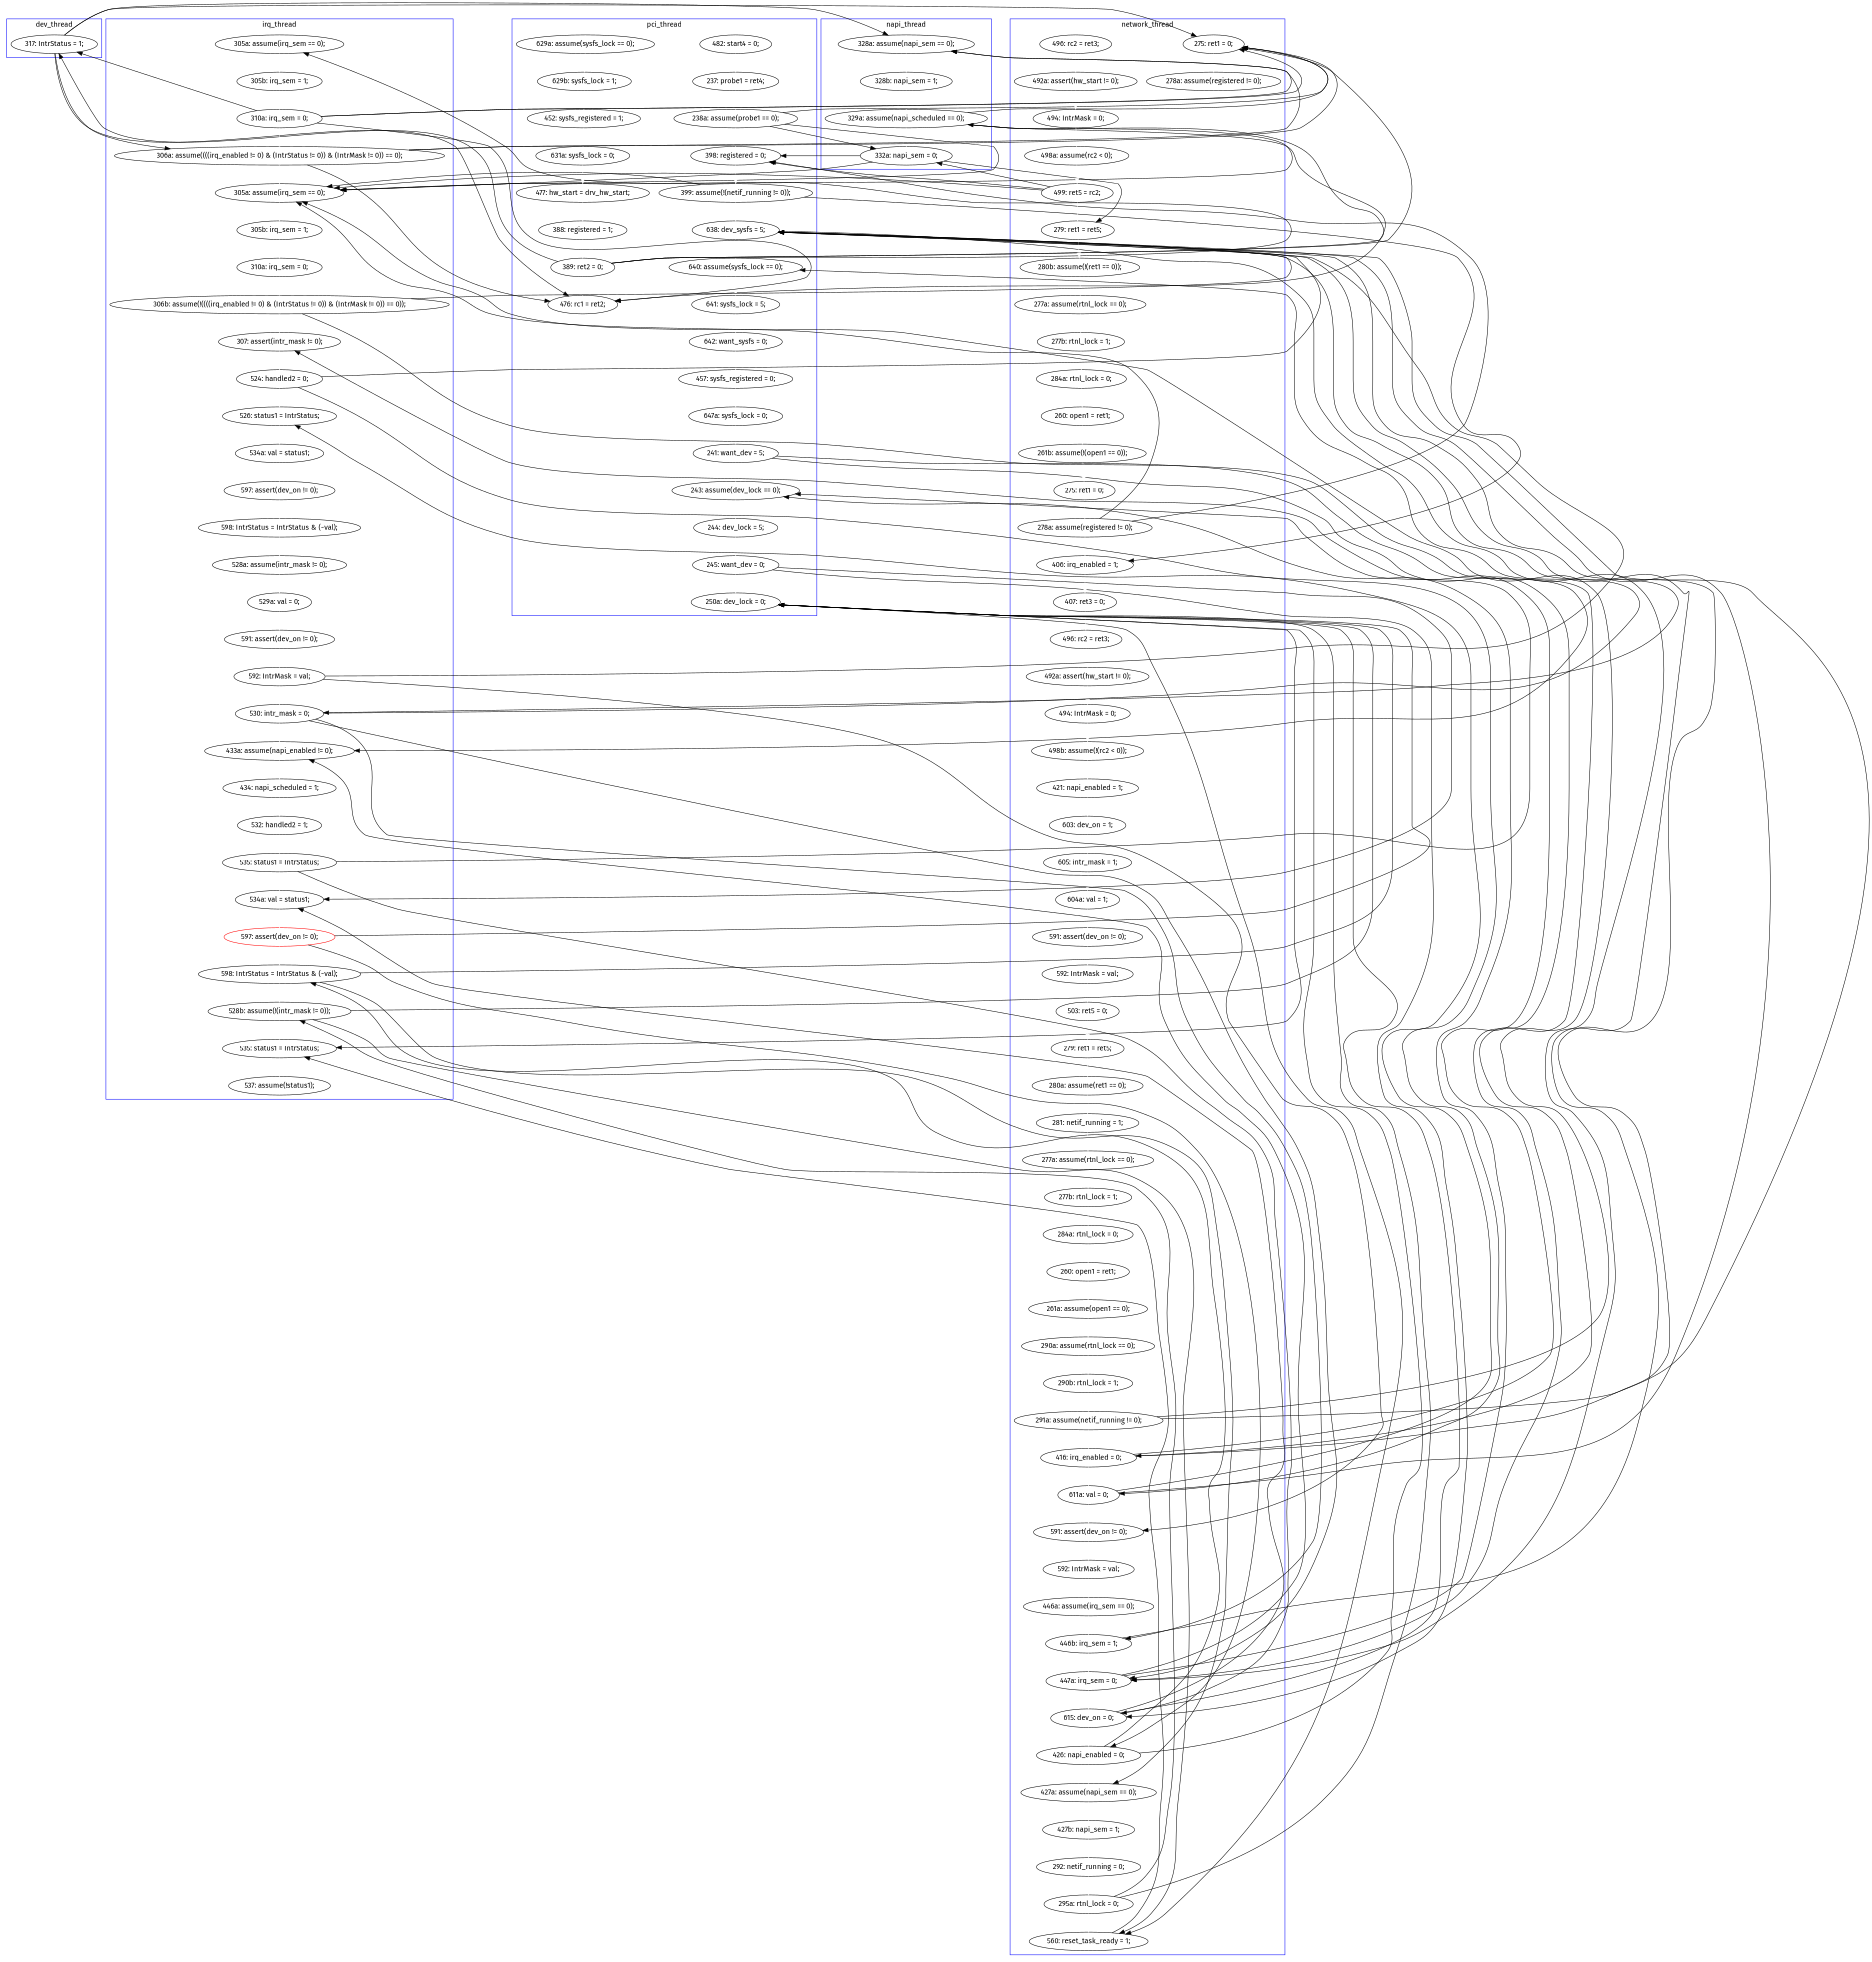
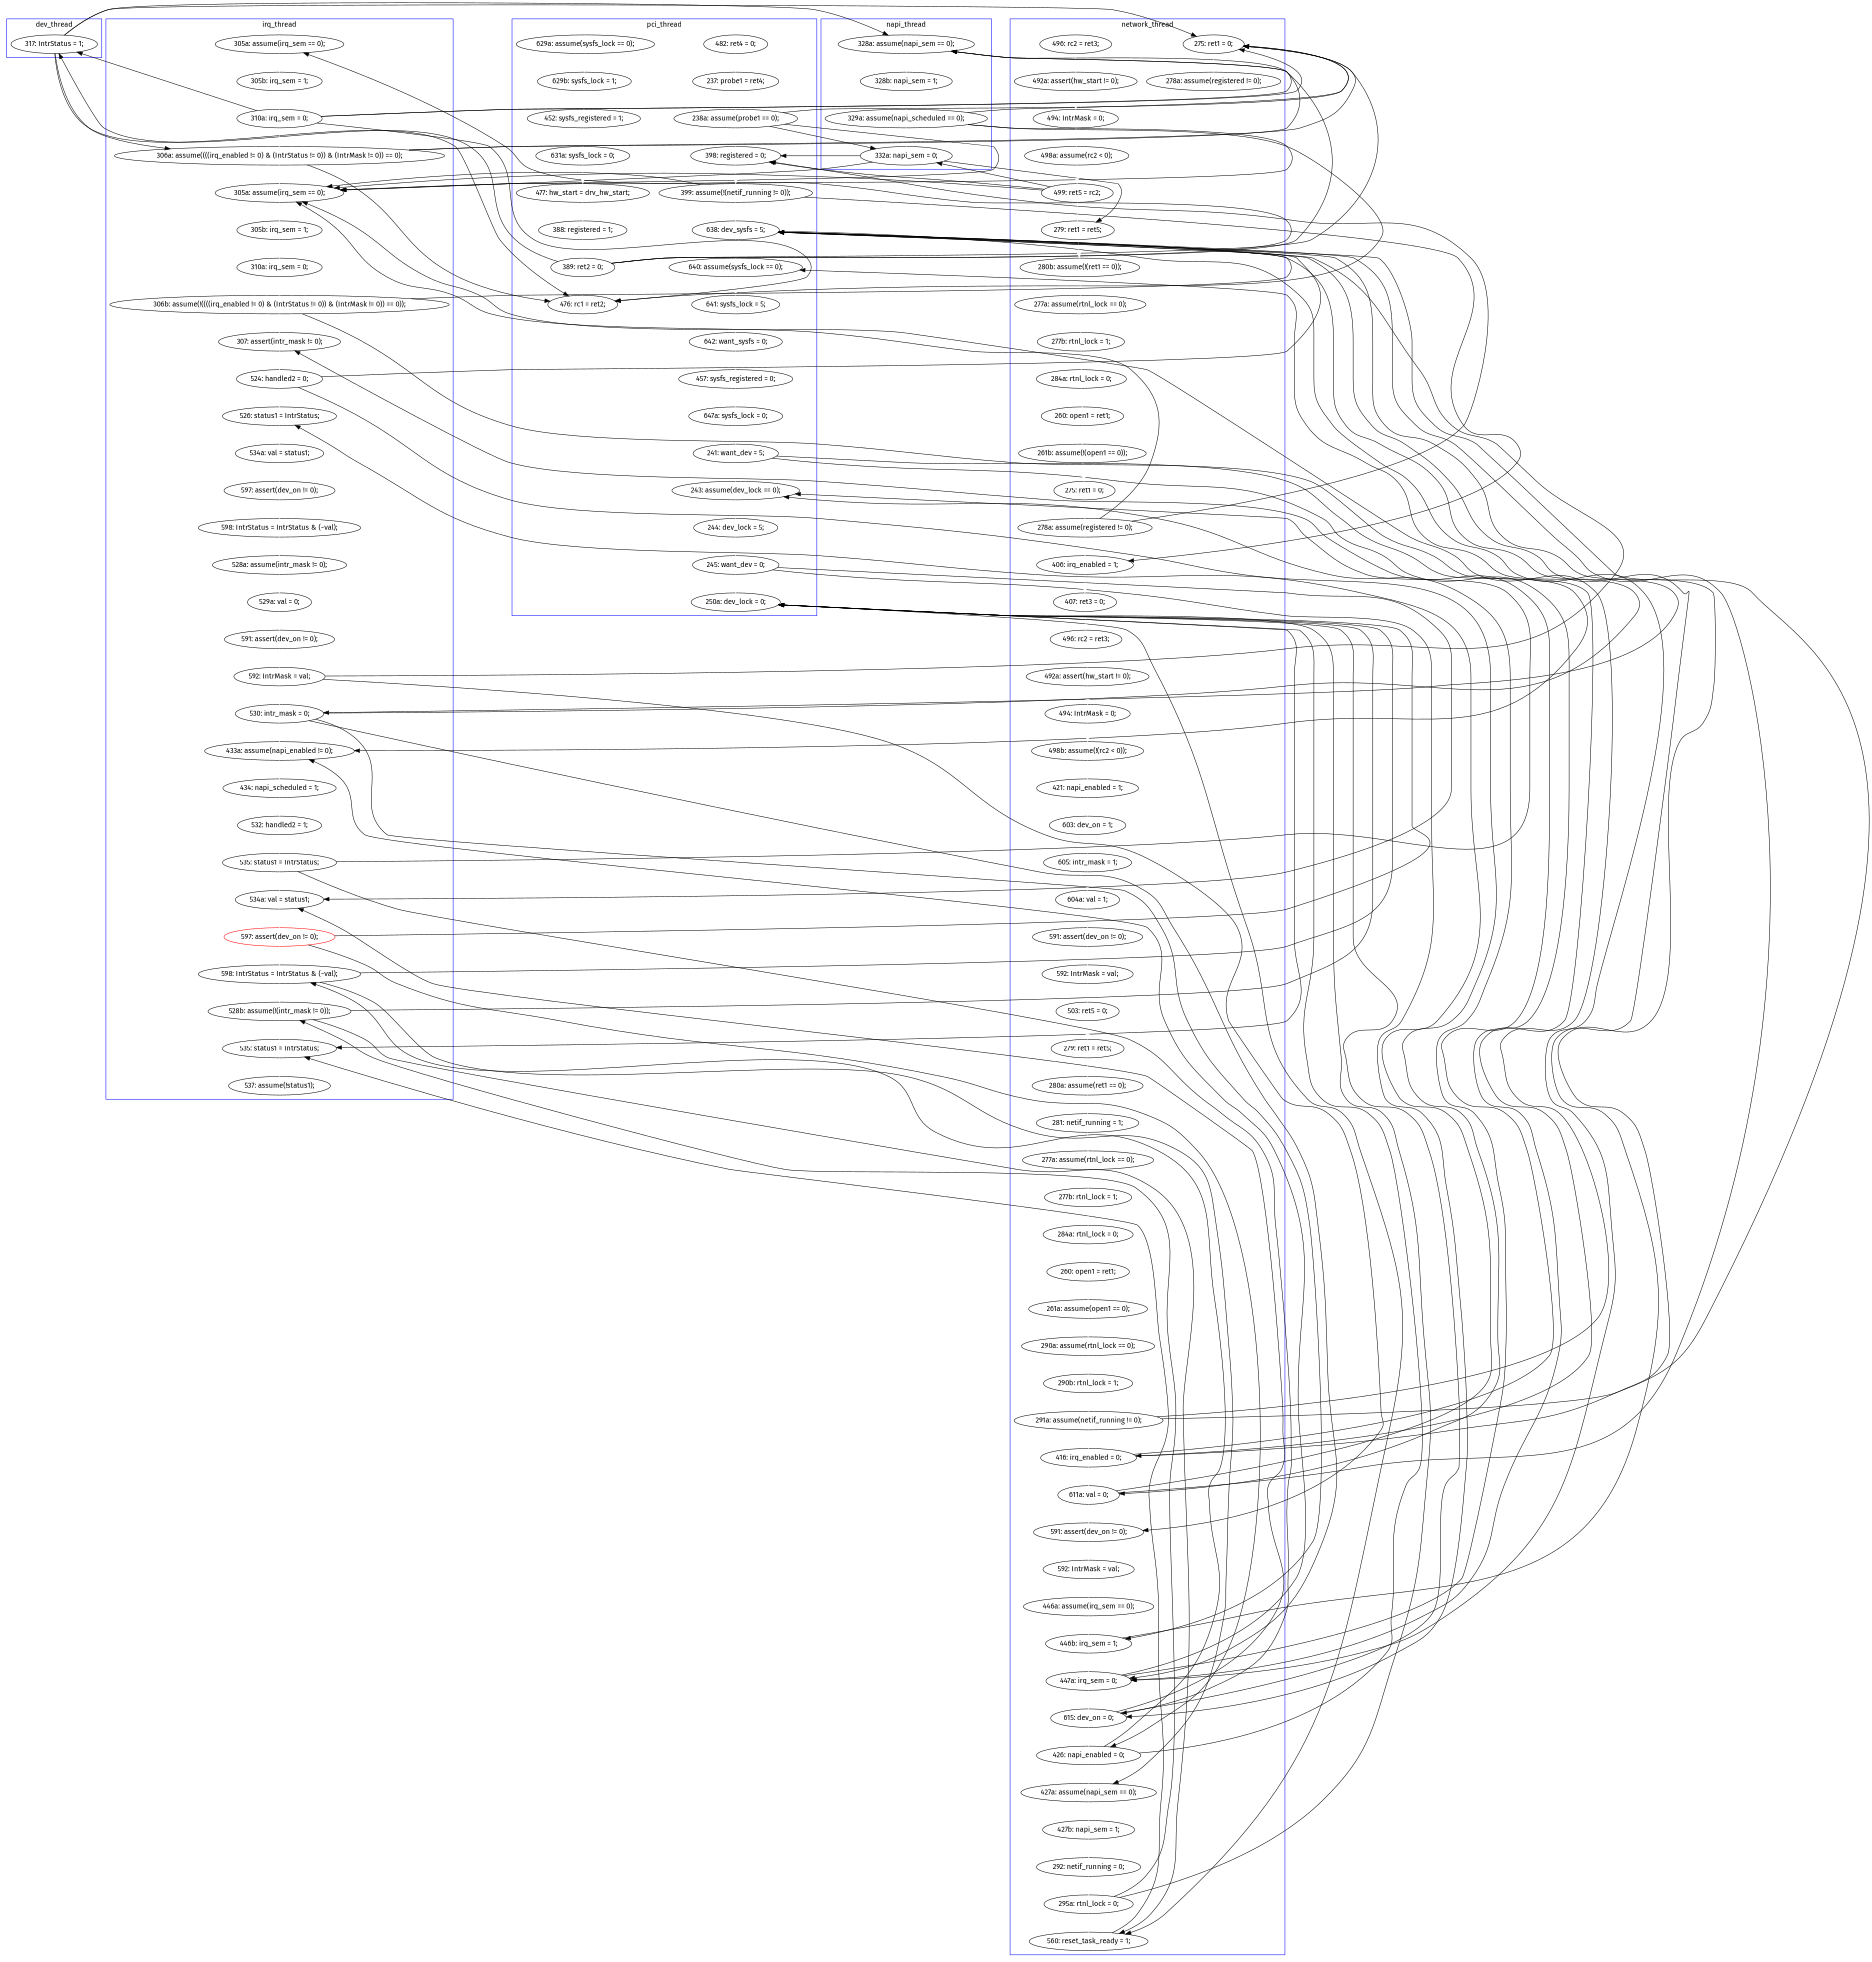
node "482: start4 = 0;": label "482: start4 = 0;" -> "482: ret4 = 0;"
edge "389: ret2 = 0;" -> "329a: assume(napi_scheduled == 0);": now "389: ret2 = 0;" -> "328a: assume(napi_sem == 0);"
